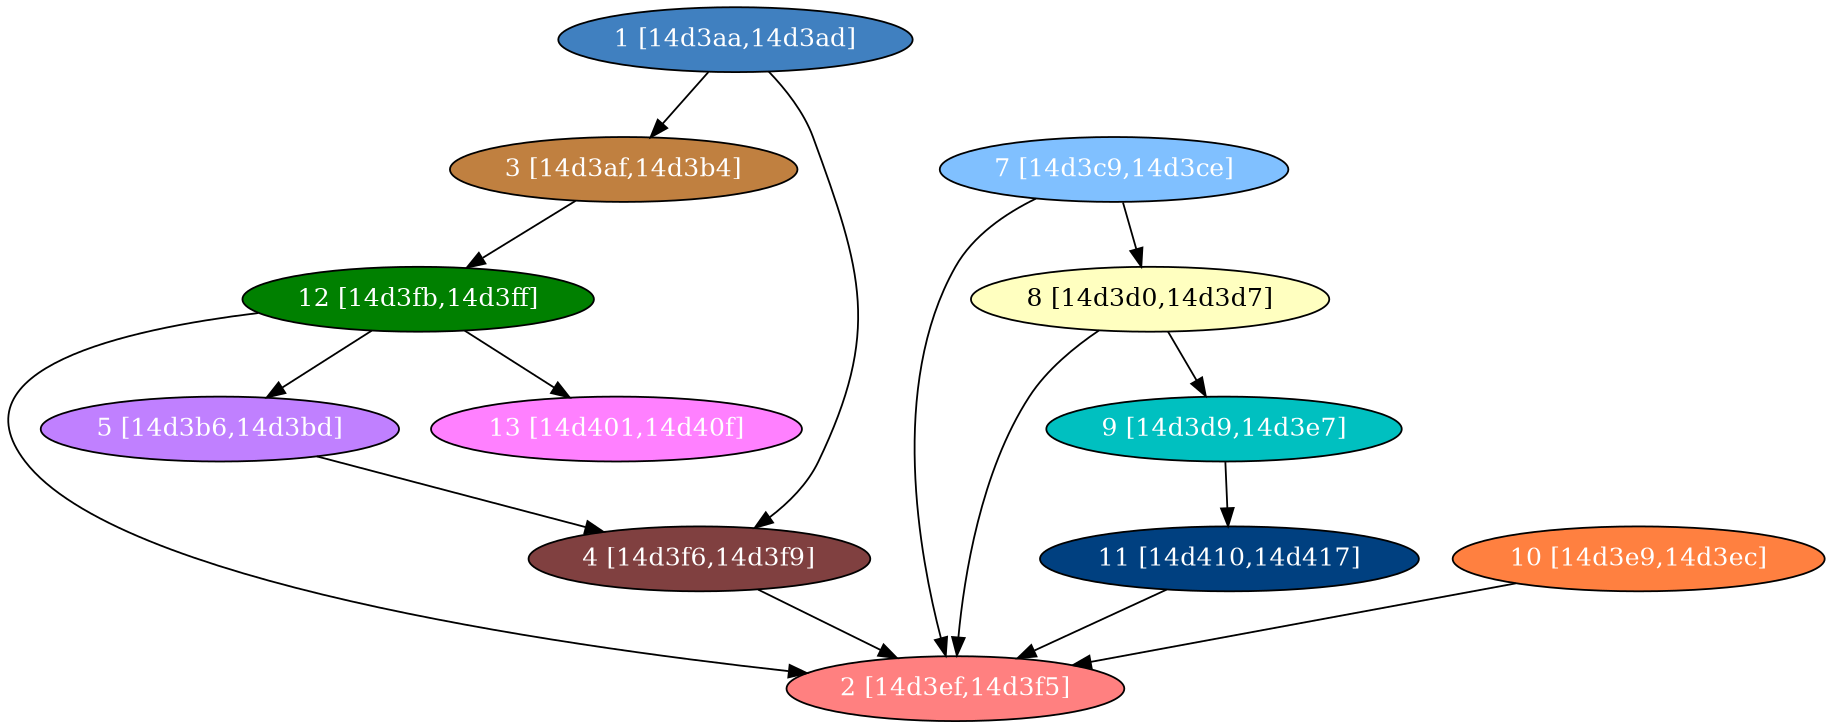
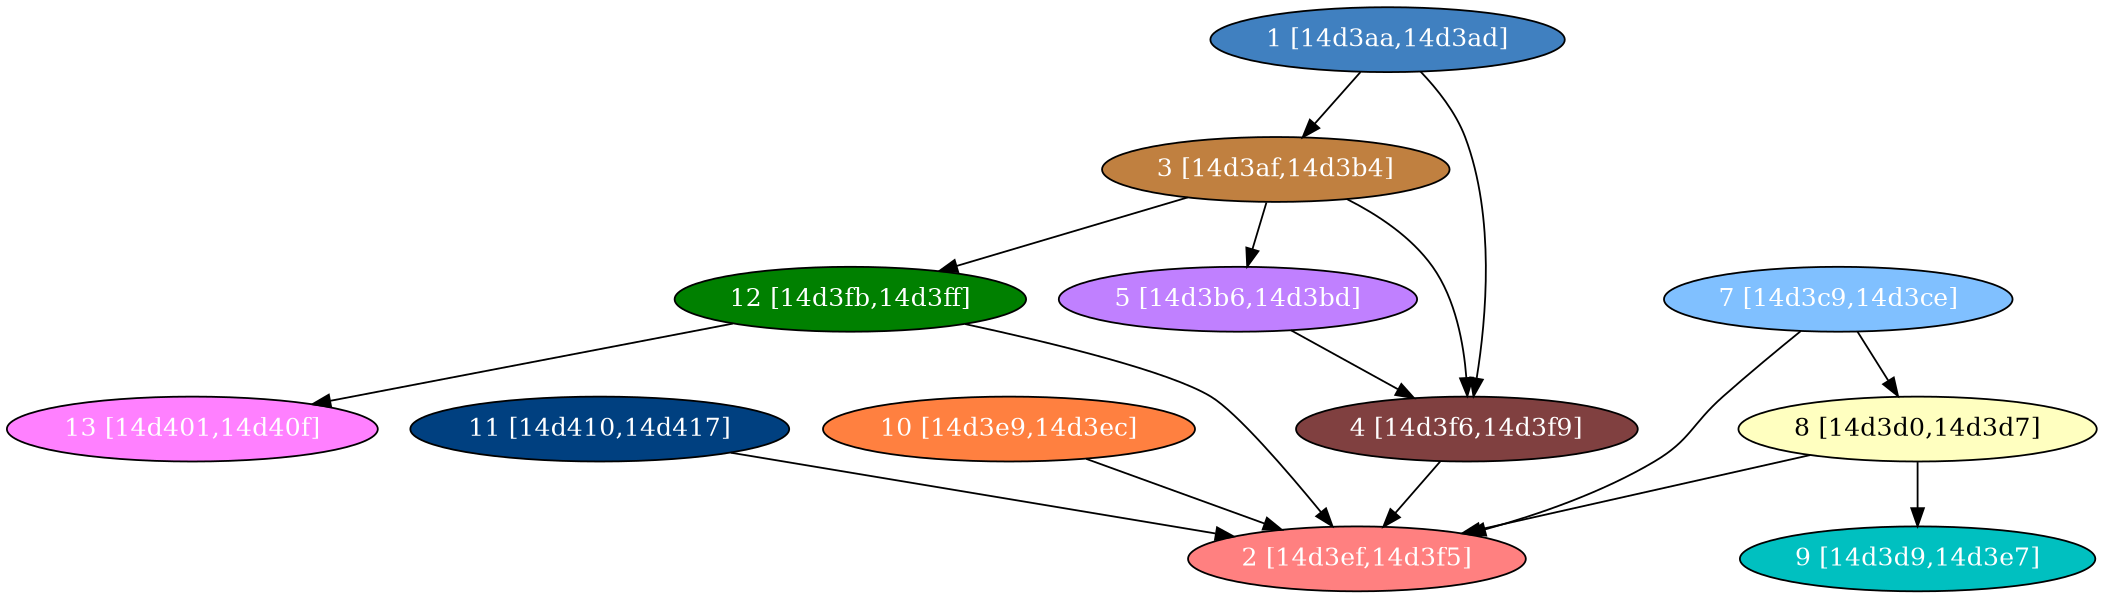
edge "3 [14d3af,14d3b4]" -> "4 [14d3f6,14d3f9]": added
edge "12 [14d3fb,14d3ff]" -> "5 [14d3b6,14d3bd]": now "3 [14d3af,14d3b4]" -> "5 [14d3b6,14d3bd]"
edge "9 [14d3d9,14d3e7]" -> "11 [14d410,14d417]": removed
